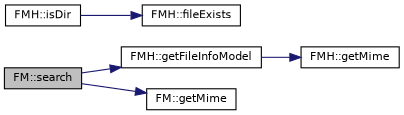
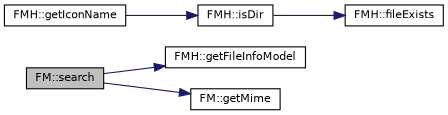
node "FMH::getIconName": added
node "FMH::getMime": removed
